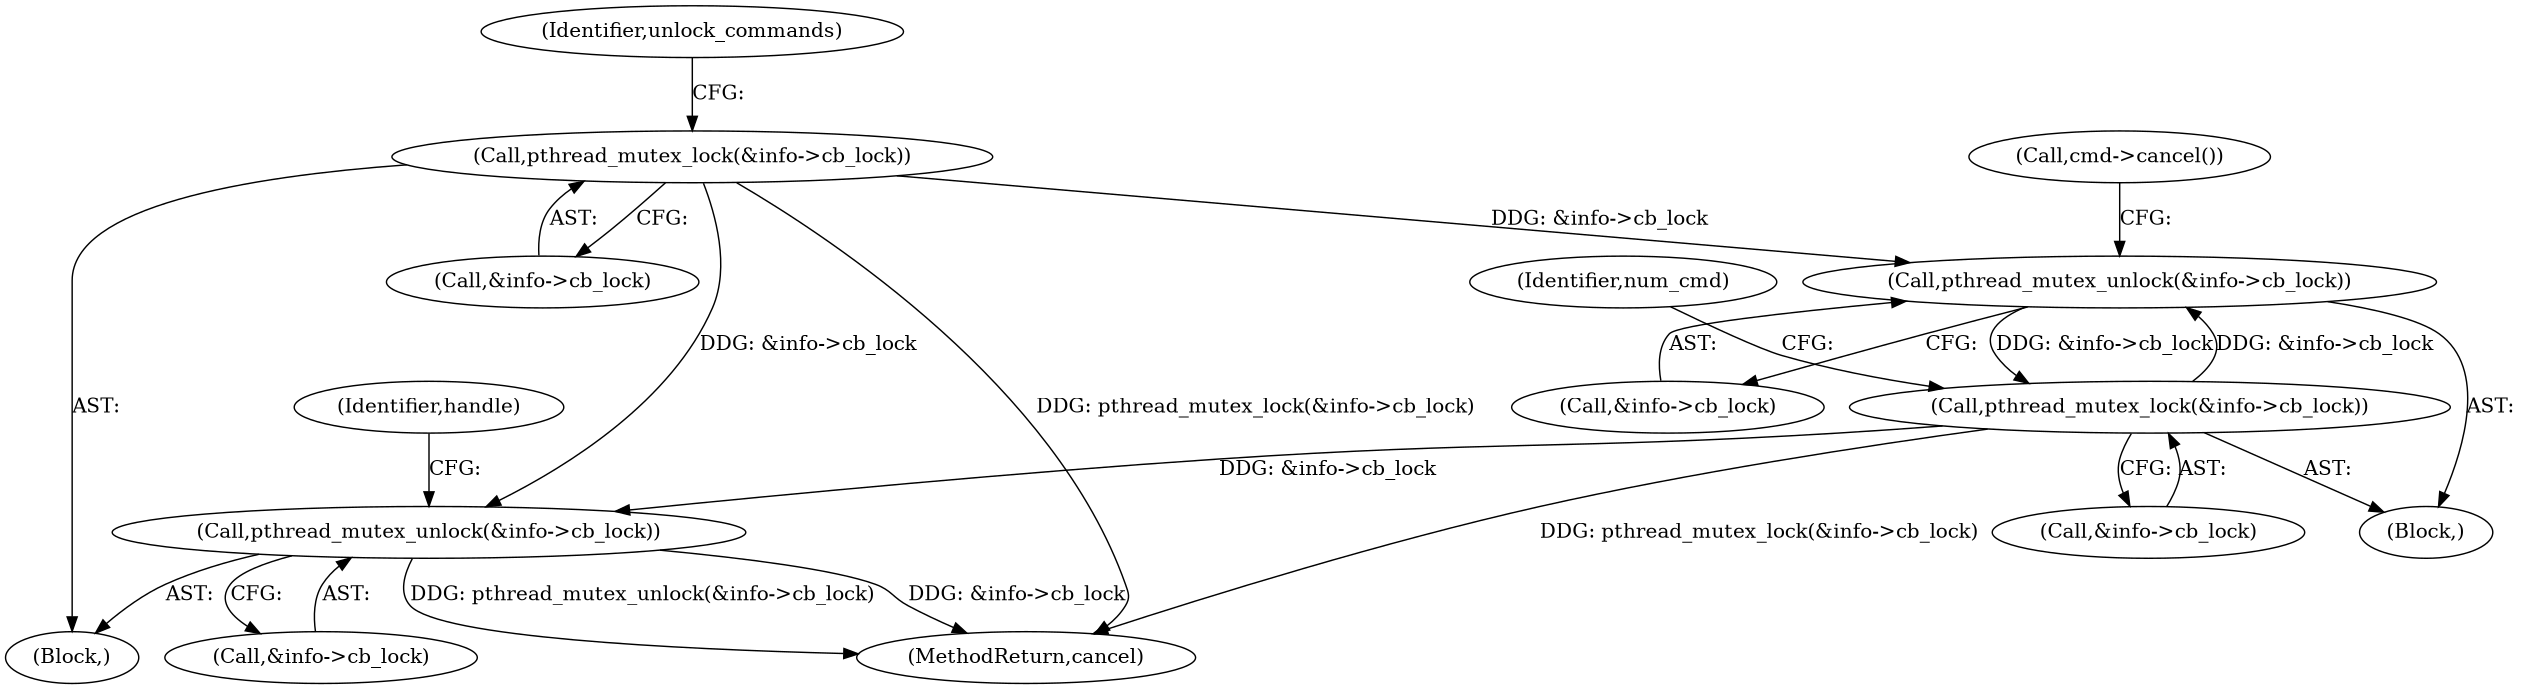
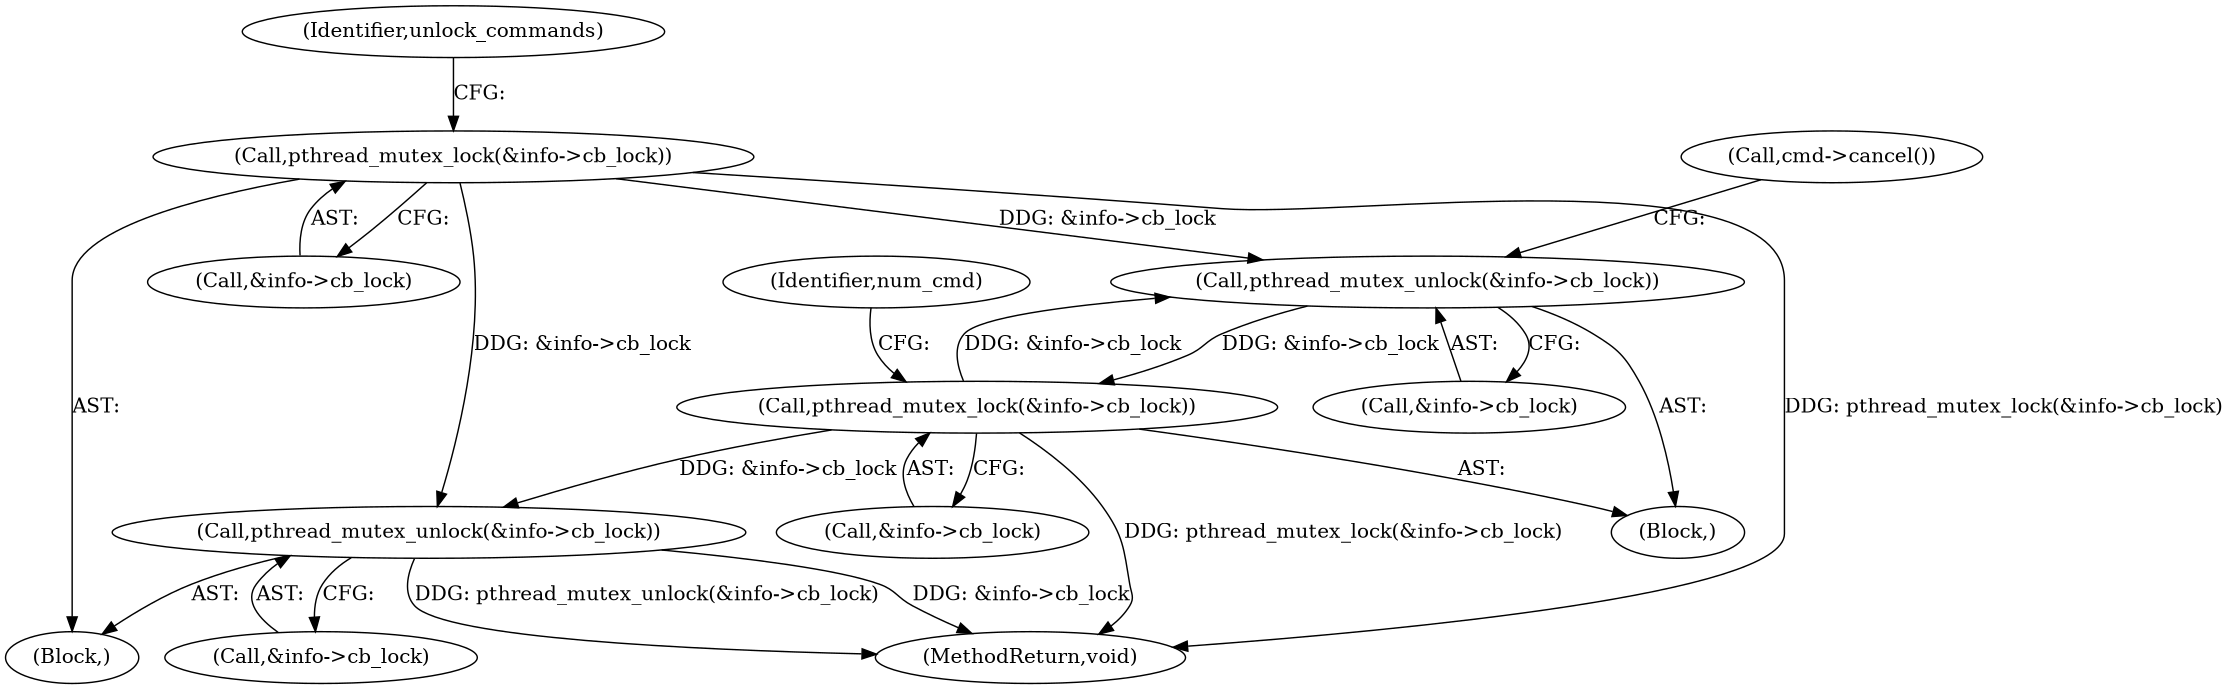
node "(Identifier,handle)": removed
node "(MethodReturn,cancel)": label "(MethodReturn,cancel)" -> "(MethodReturn,void)"
